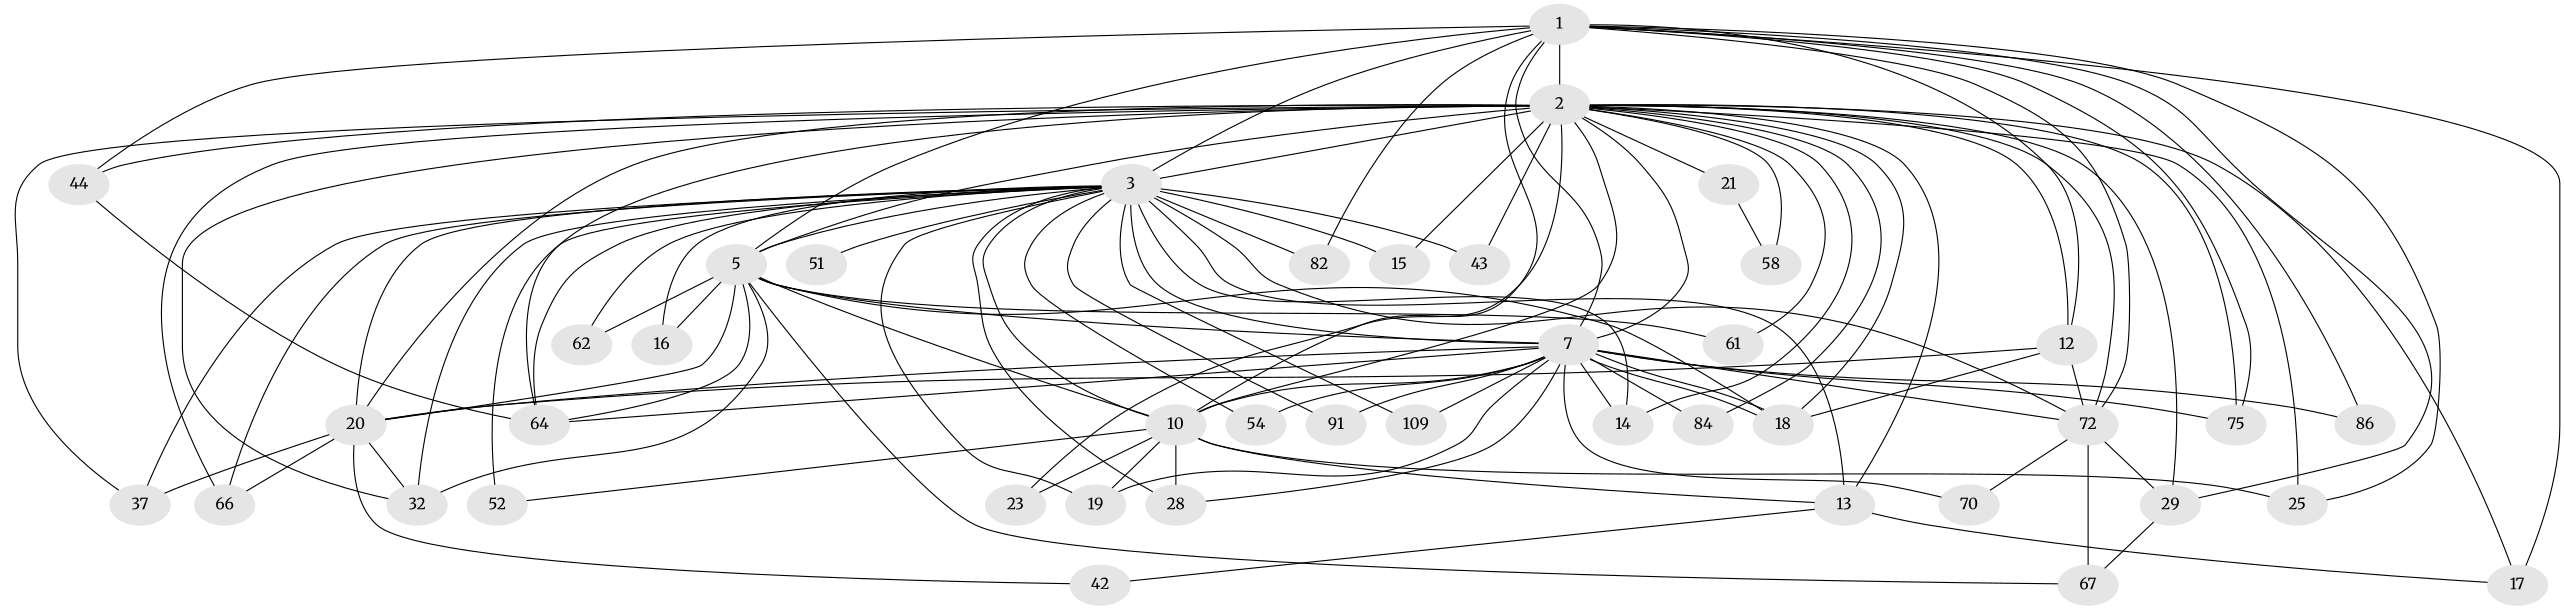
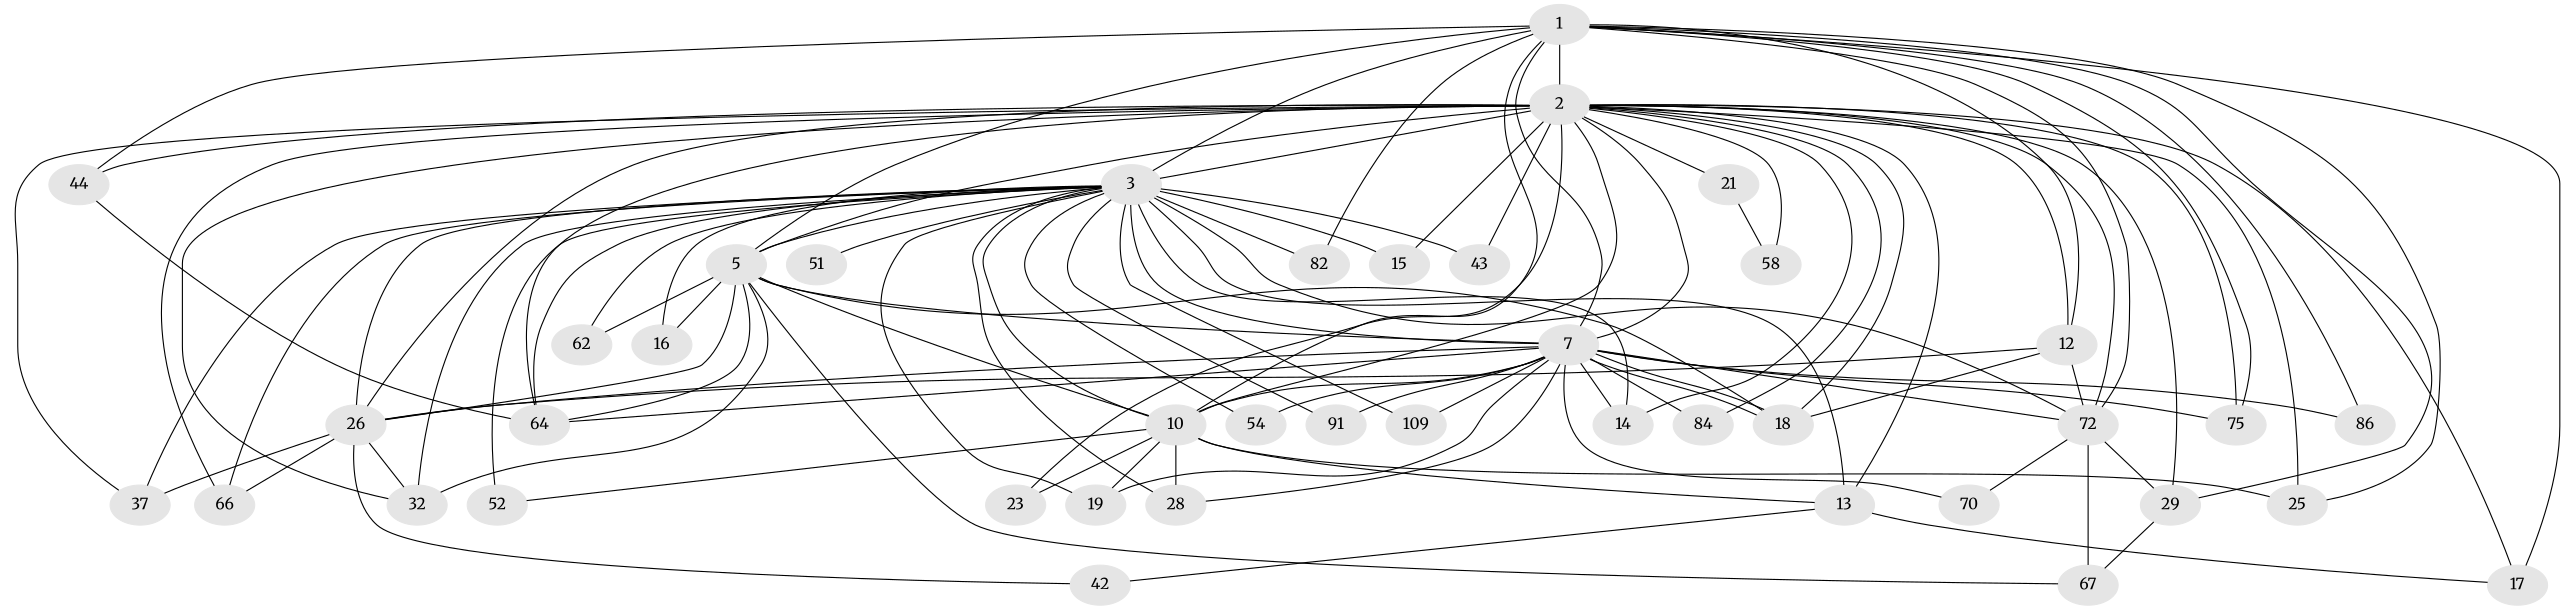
node "61": removed
node "20": label "20" -> "26"
